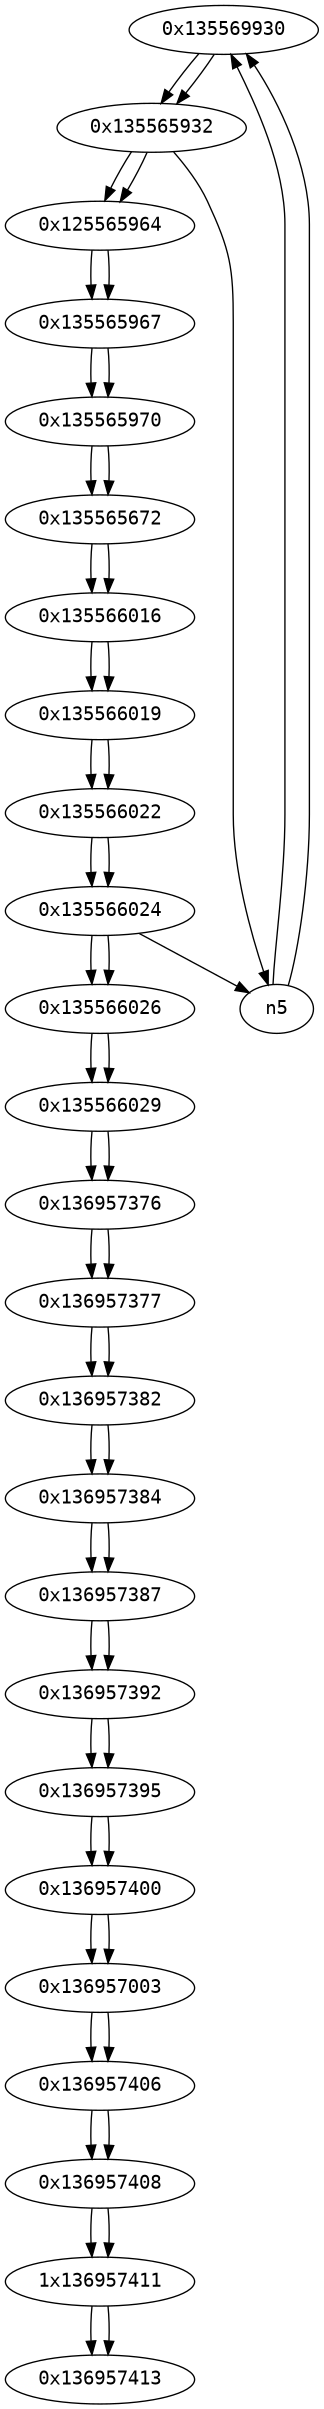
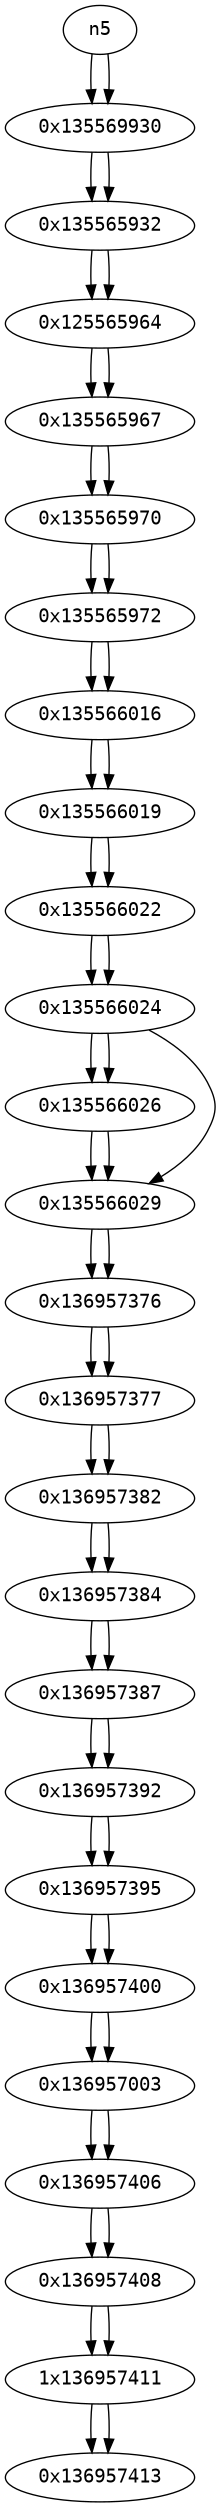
node "0x135565672": label "0x135565672" -> "0x135565972"
edge "0x135565932" -> "n5": removed
edge "0x135566024" -> "n5": now "0x135566024" -> "0x135566029"
